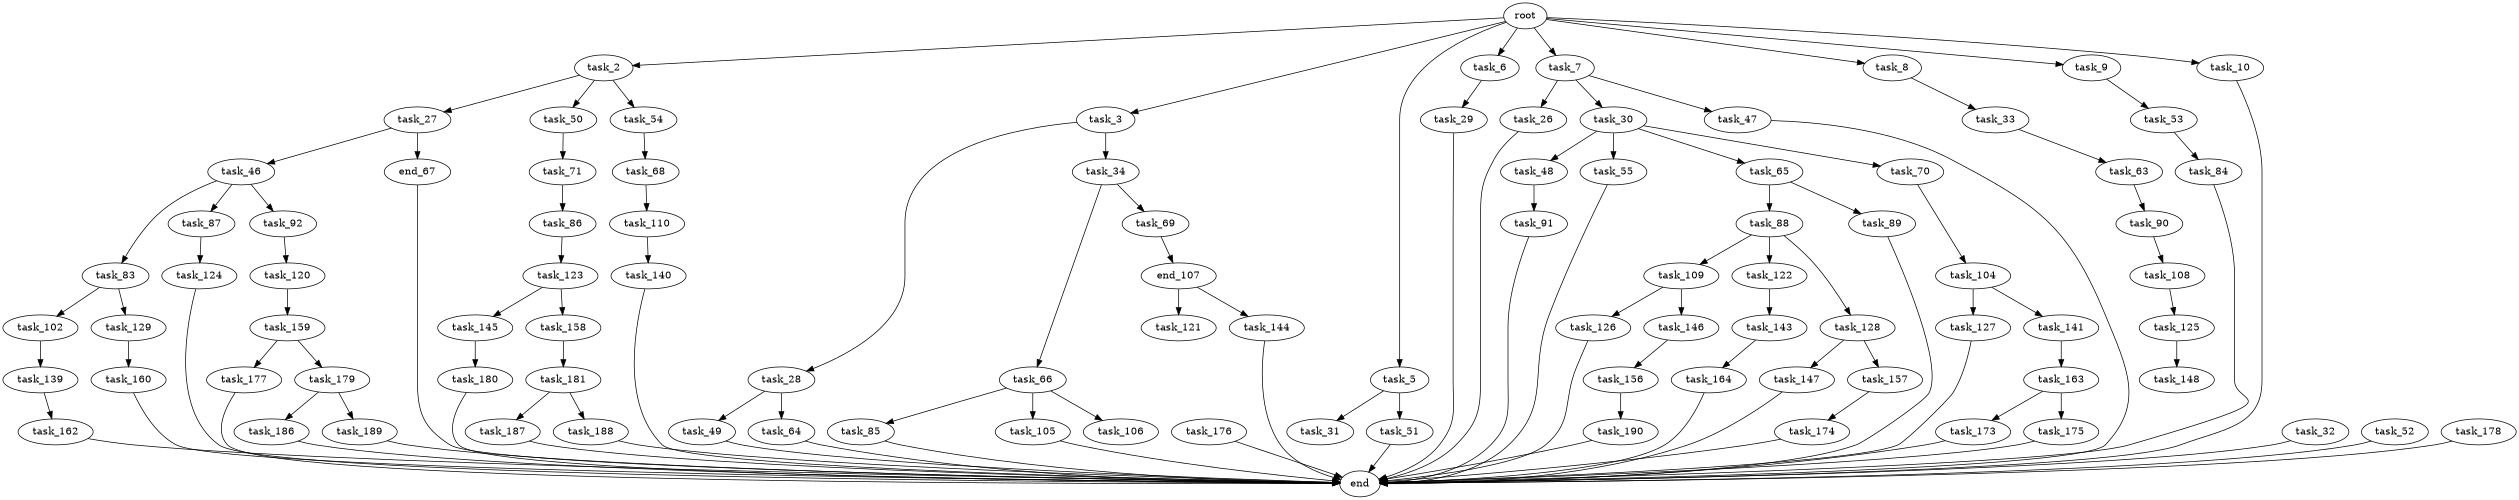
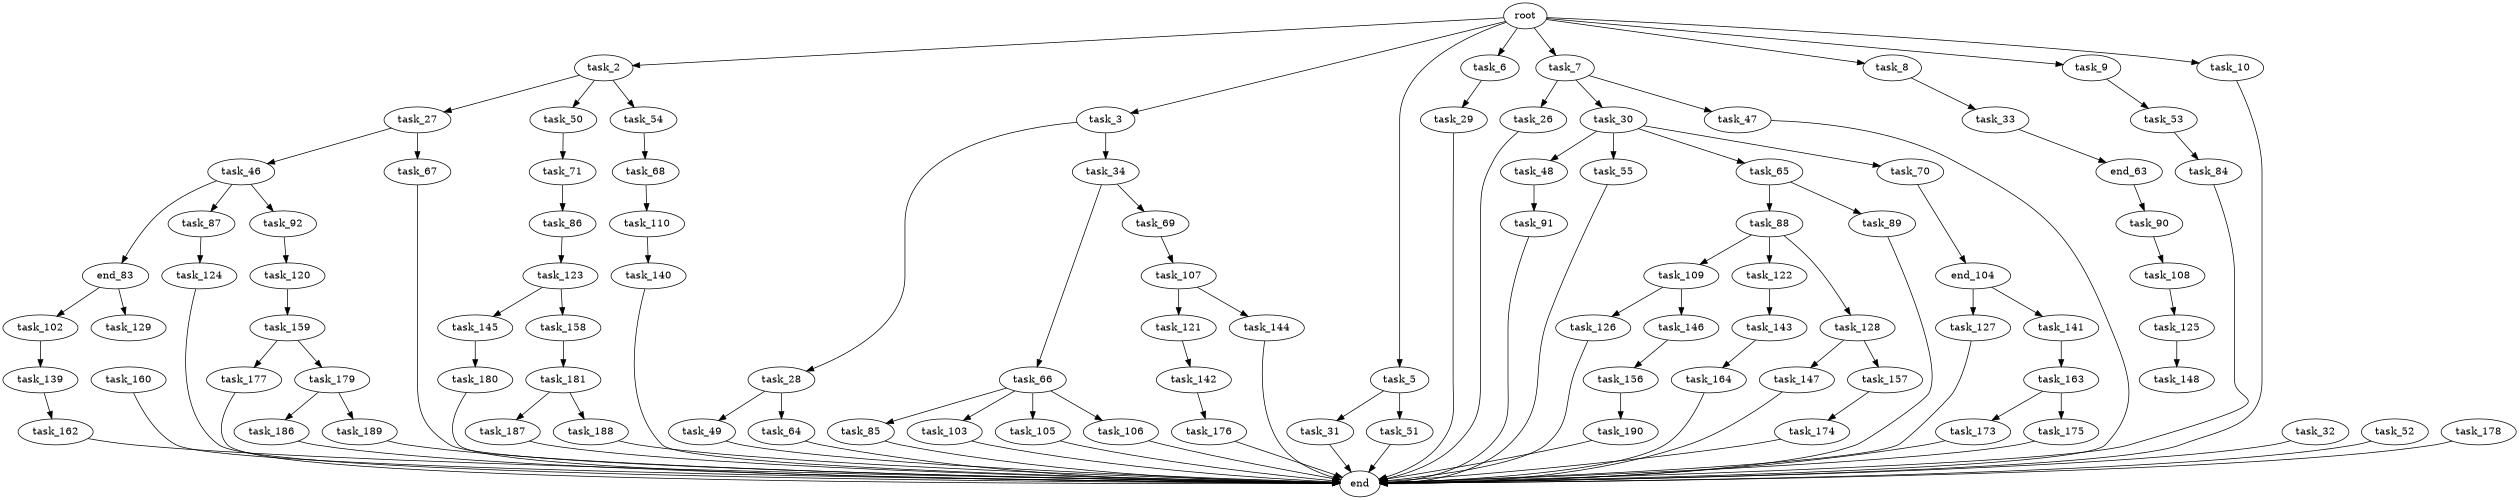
node "end_67": label "end_67" -> "task_67"
node "task_63": label "task_63" -> "end_63"
node "task_83": label "task_83" -> "end_83"
node "end_107": label "end_107" -> "task_107"
node "task_104": label "task_104" -> "end_104"
edge "task_129" -> "task_160": removed
node "task_142": added
node "task_103": added
edge "task_31" -> "end": added
edge "task_106" -> "end": added
